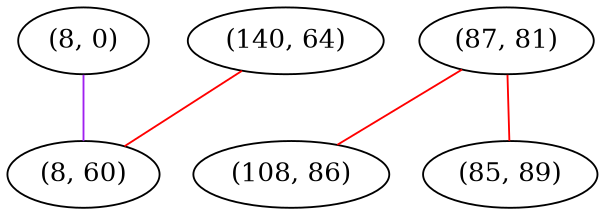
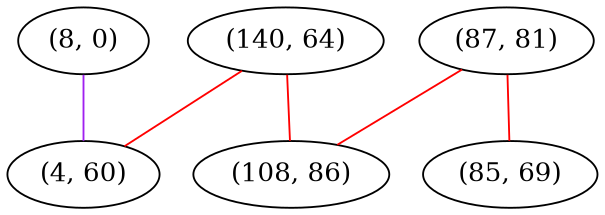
edge "(140, 64)" -- "(108, 86)": added
node "(8, 60)": label "(8, 60)" -> "(4, 60)"
node "(85, 89)": label "(85, 89)" -> "(85, 69)"
